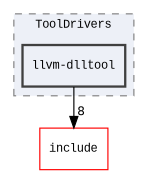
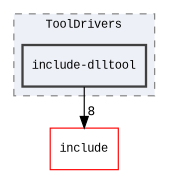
node "llvm-dlltool": label "llvm-dlltool" -> "include-dlltool"
